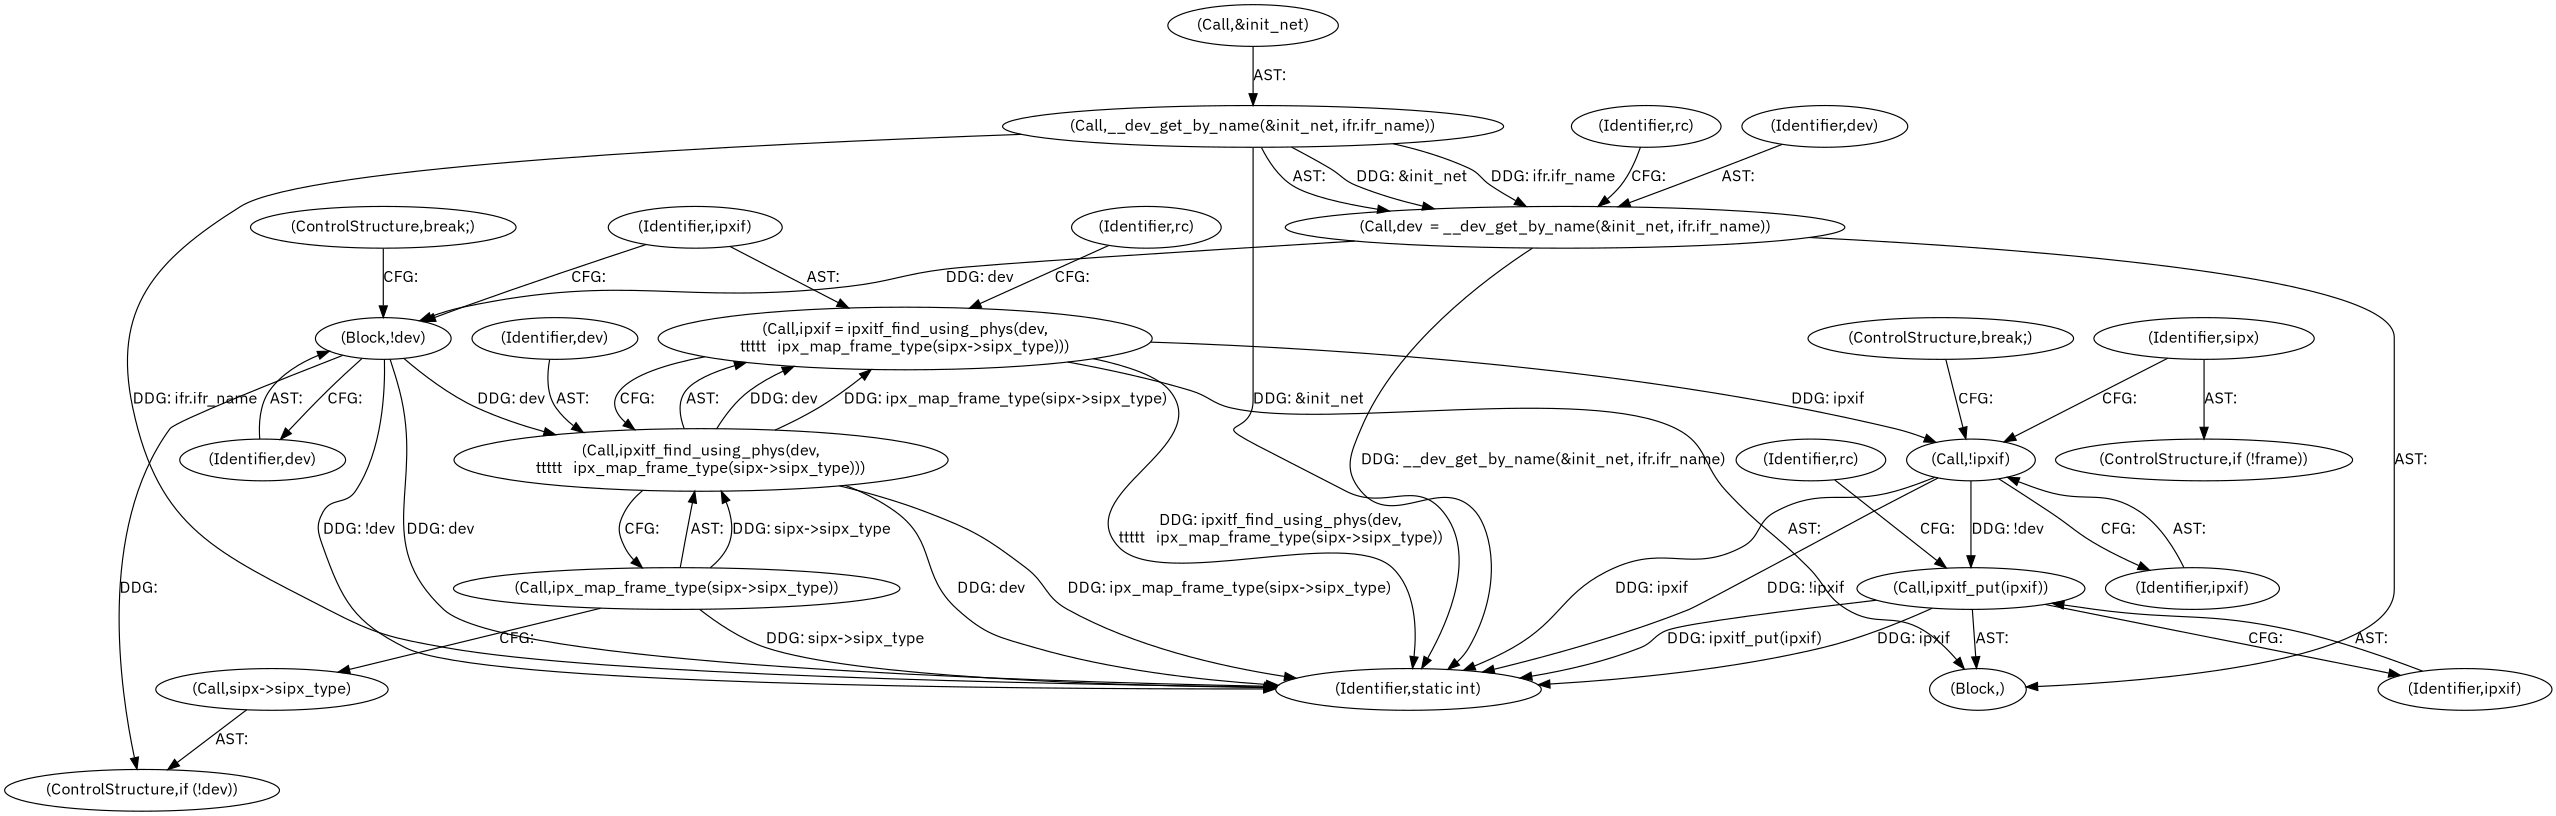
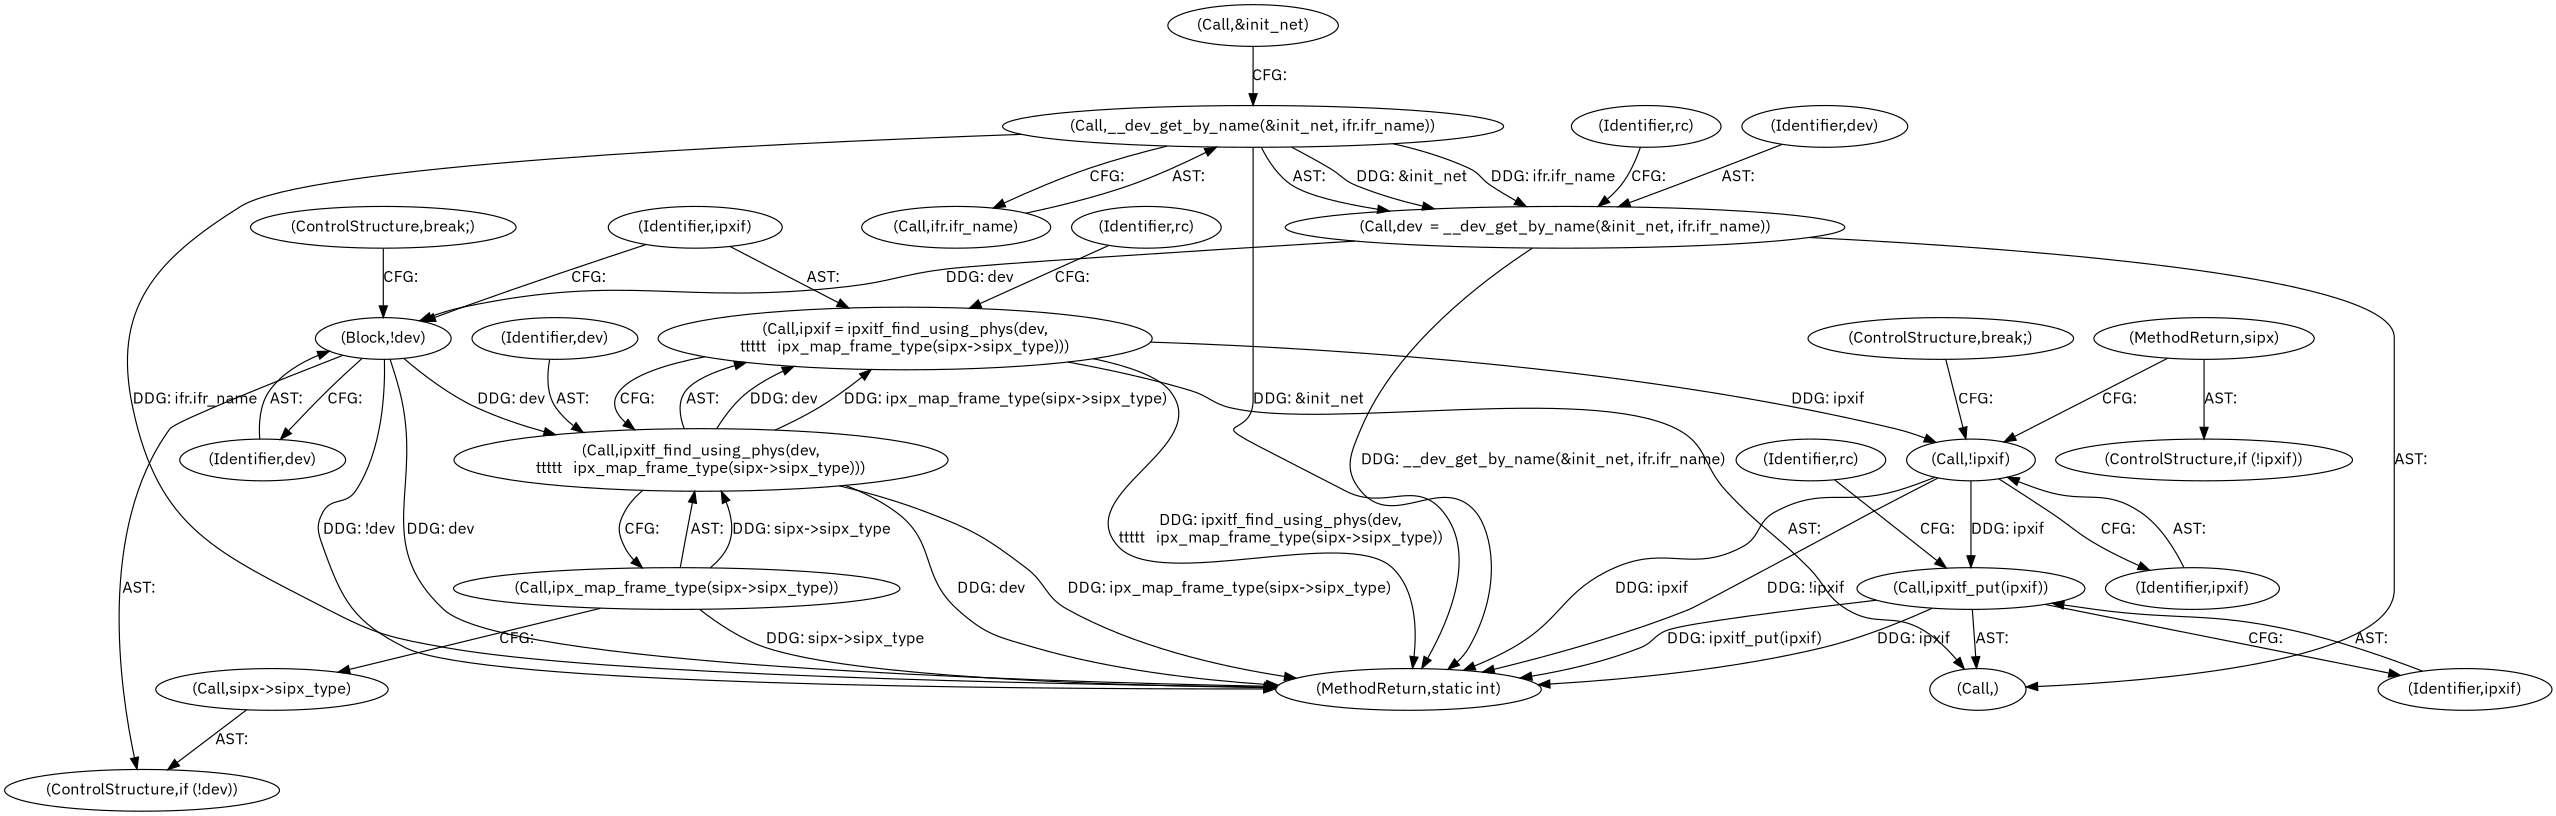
edge "(Call,&init_net)" -> "(Call,__dev_get_by_name(&init_net, ifr.ifr_name))": label "AST: " -> "CFG: "
node "(Call,ifr.ifr_name)": added
node "(Identifier,sipx)": label "(Identifier,sipx)" -> "(MethodReturn,sipx)"
node "(ControlStructure,if (!frame))": label "(ControlStructure,if (!frame))" -> "(ControlStructure,if (!ipxif))"
edge "(Call,!ipxif)" -> "(Call,ipxitf_put(ipxif))": label "DDG: !dev" -> "DDG: ipxif"
edge "(Block,!dev)" -> "(ControlStructure,if (!dev))": label "DDG: " -> "AST: "
node "(Identifier,static int)": label "(Identifier,static int)" -> "(MethodReturn,static int)"
node "(Block,)": label "(Block,)" -> "(Call,)"
